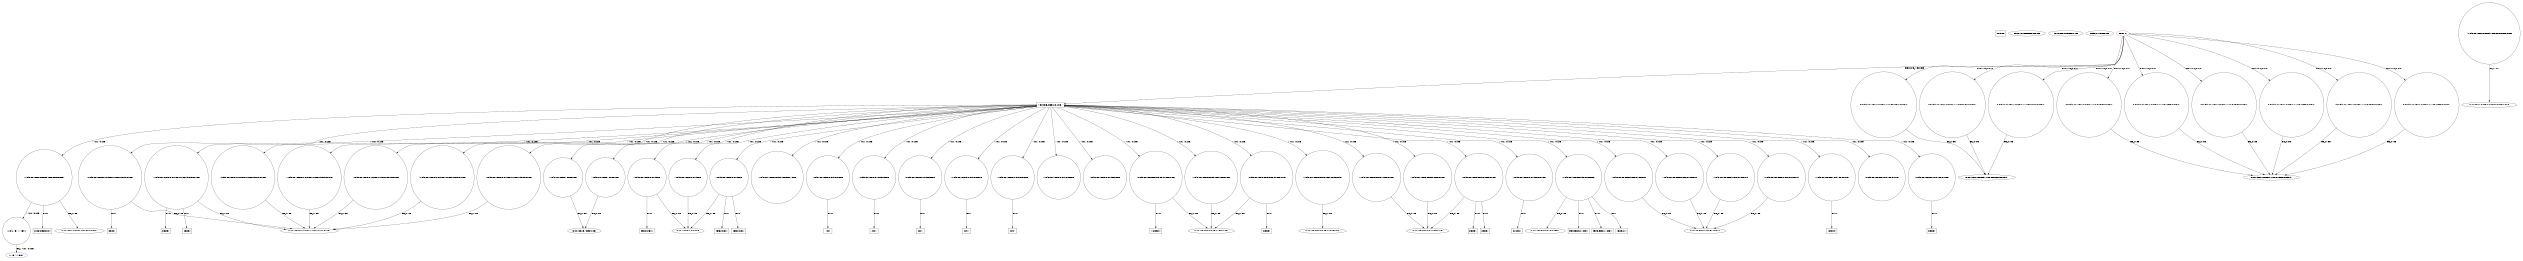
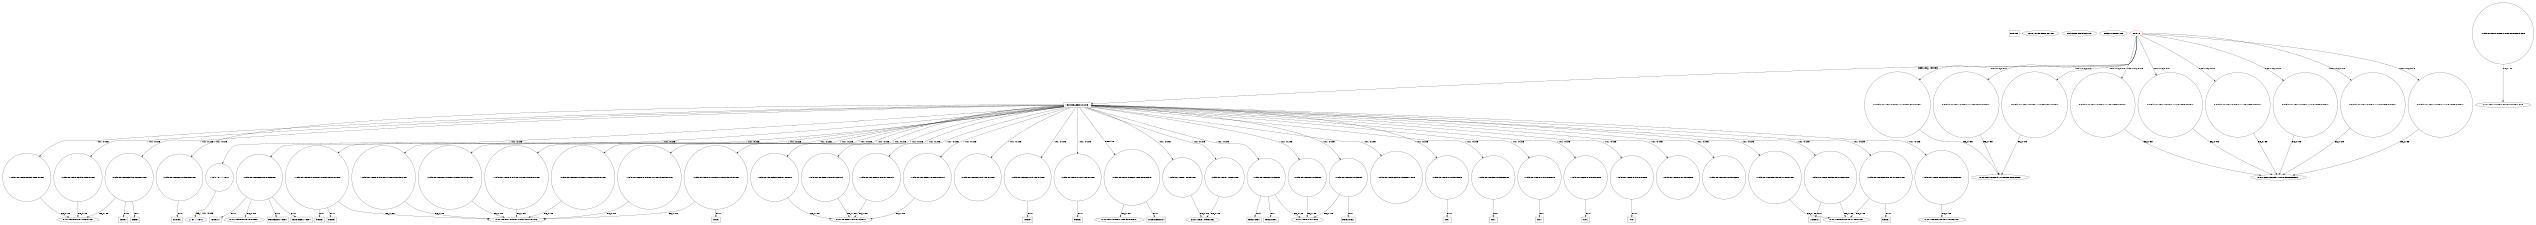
edge "METHOD_DECLARATION" -> "VAR:javafx.beans.property.BooleanProperty": label "INSTANTIATE" -> "DECLARE"
edge "VAR:javafx.beans.property.BooleanProperty" -> "VAR:ANONYMOUS": now "METHOD_DECLARATION" -> "VAR:ANONYMOUS"
